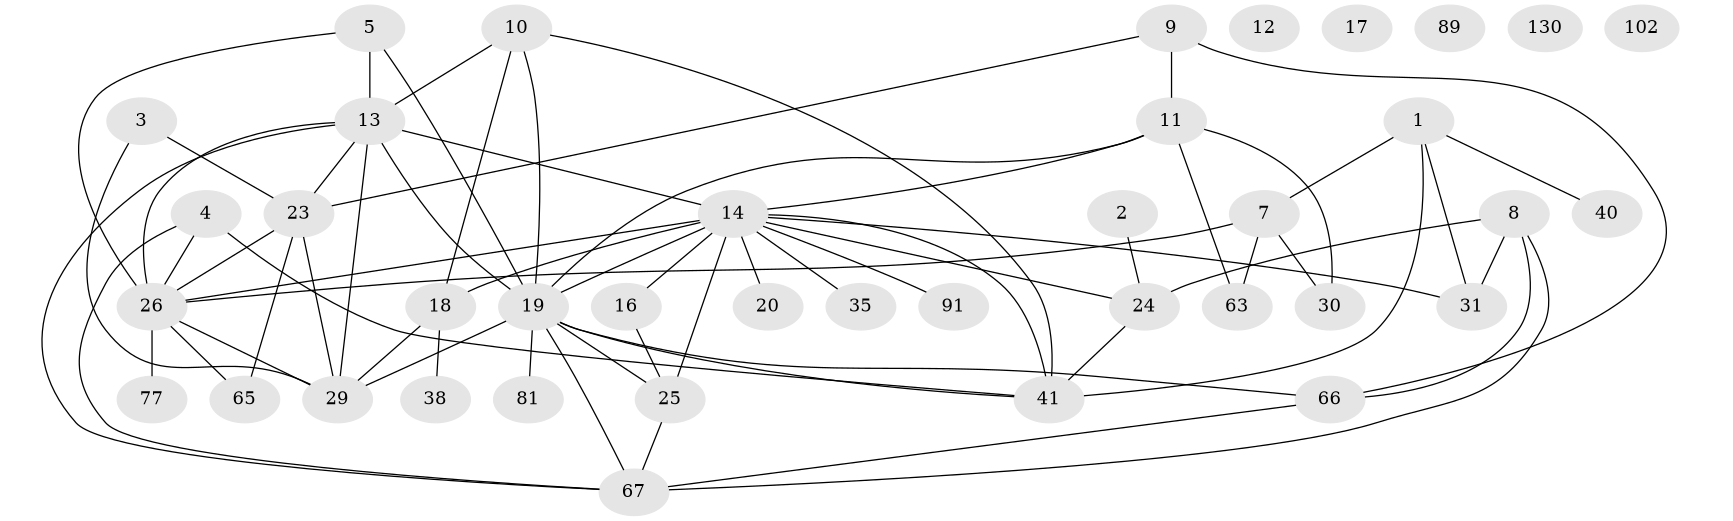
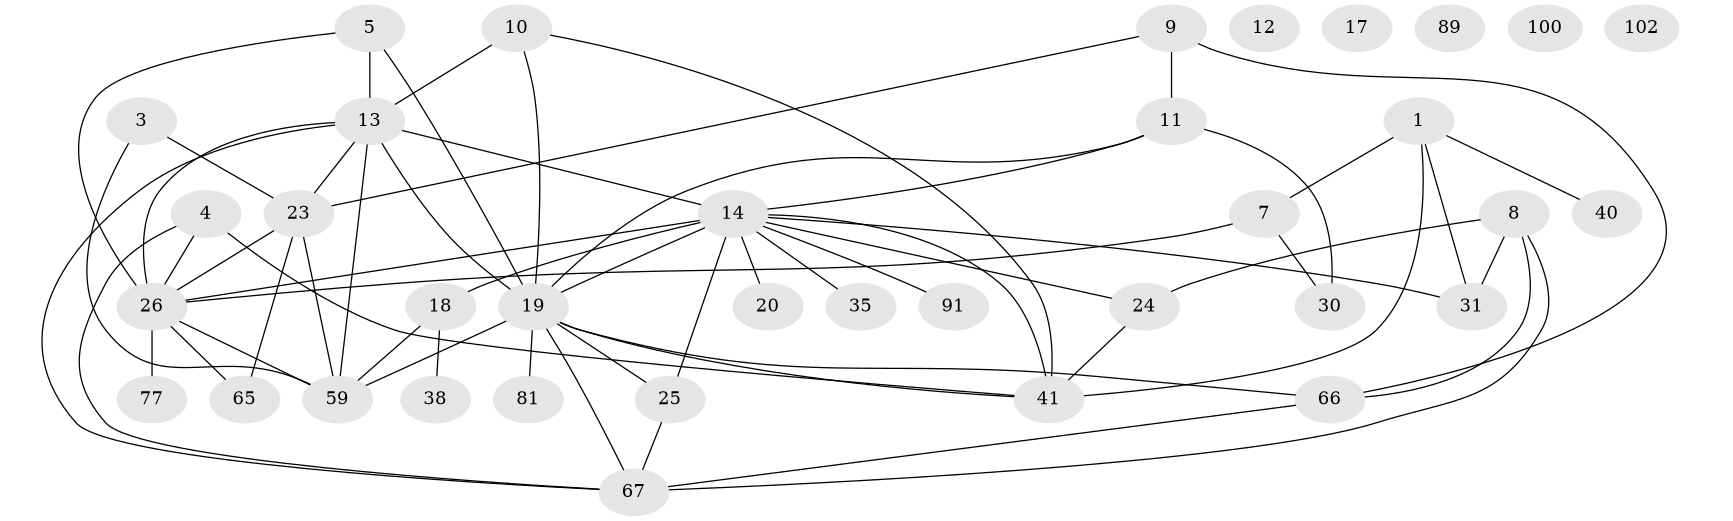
node "130": label "130" -> "100"
edge "10" -- "18": removed
node "2": removed
node "16": removed
node "63": removed
node "29": label "29" -> "59"
